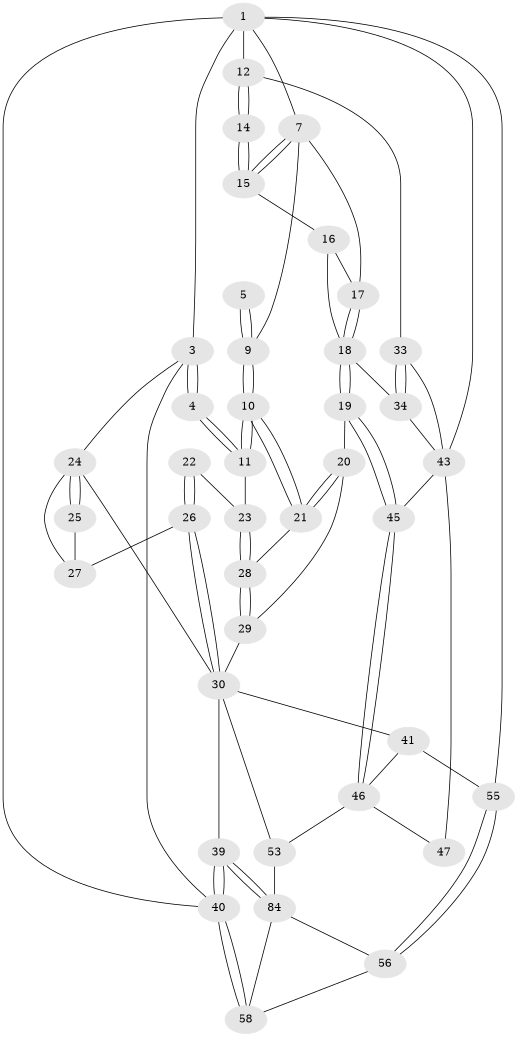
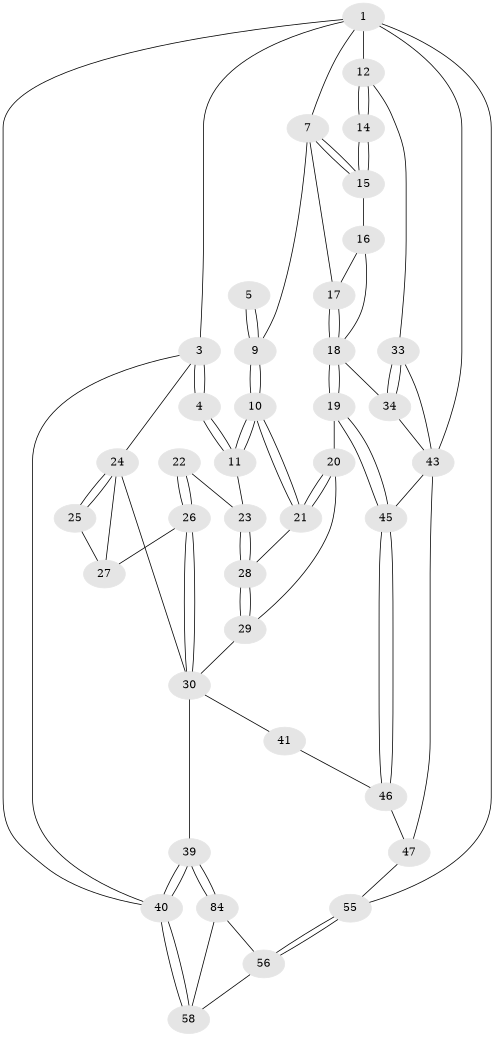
edge "41" -- "55": now "47" -- "55"
node "53": removed
